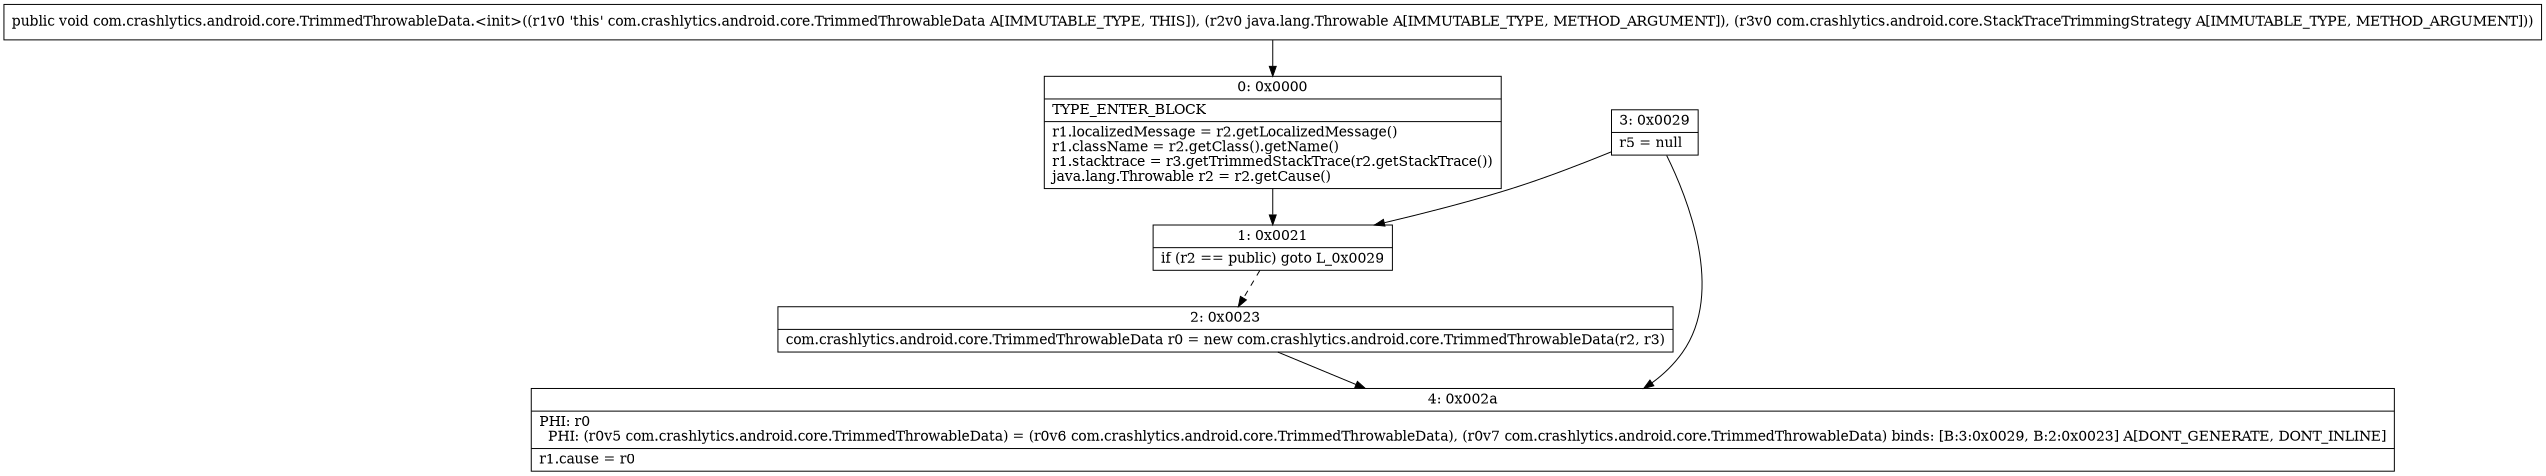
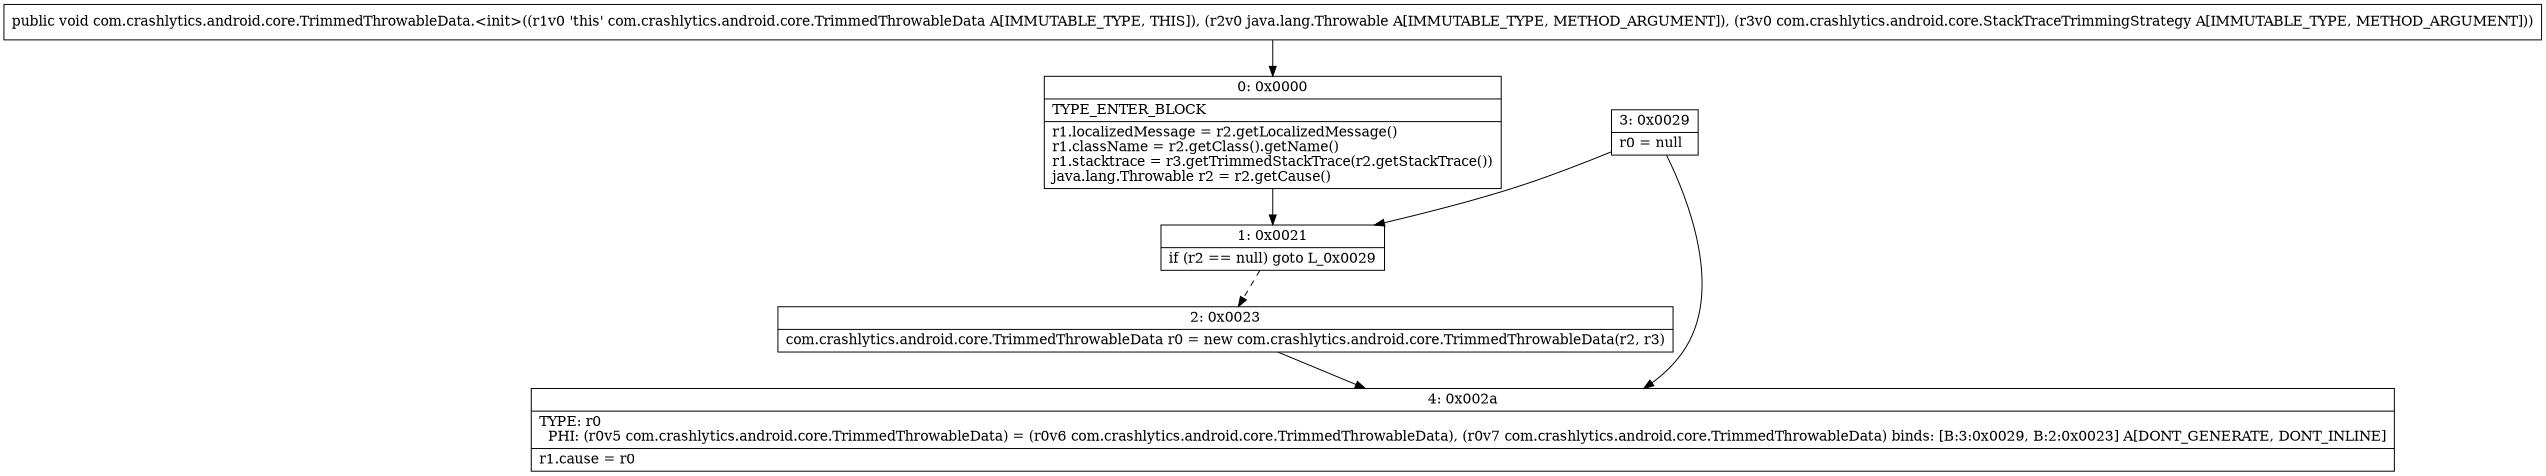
node "3: 0x0029": text "r5 = null" -> "r0 = null"
node "1: 0x0021": text "if (r2 == public) goto L_0x0029" -> "if (r2 == null) goto L_0x0029"
node "4: 0x002a": text "PHI: r0" -> "TYPE: r0"
